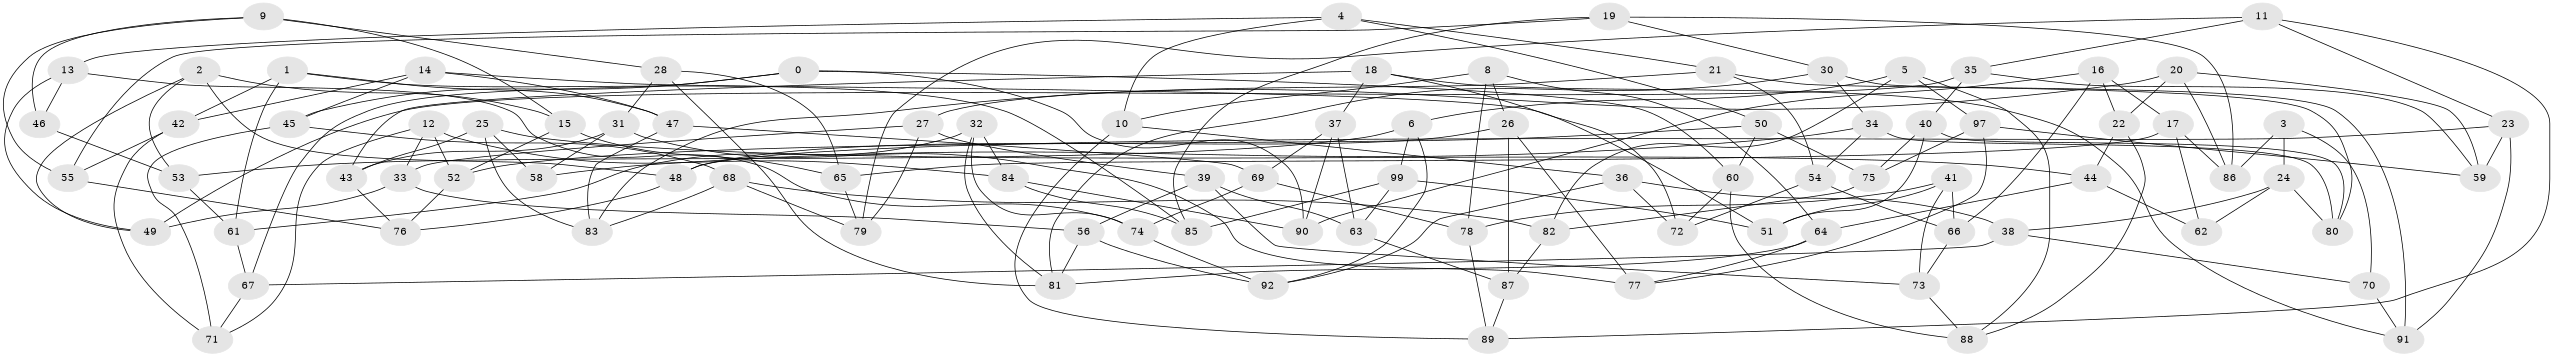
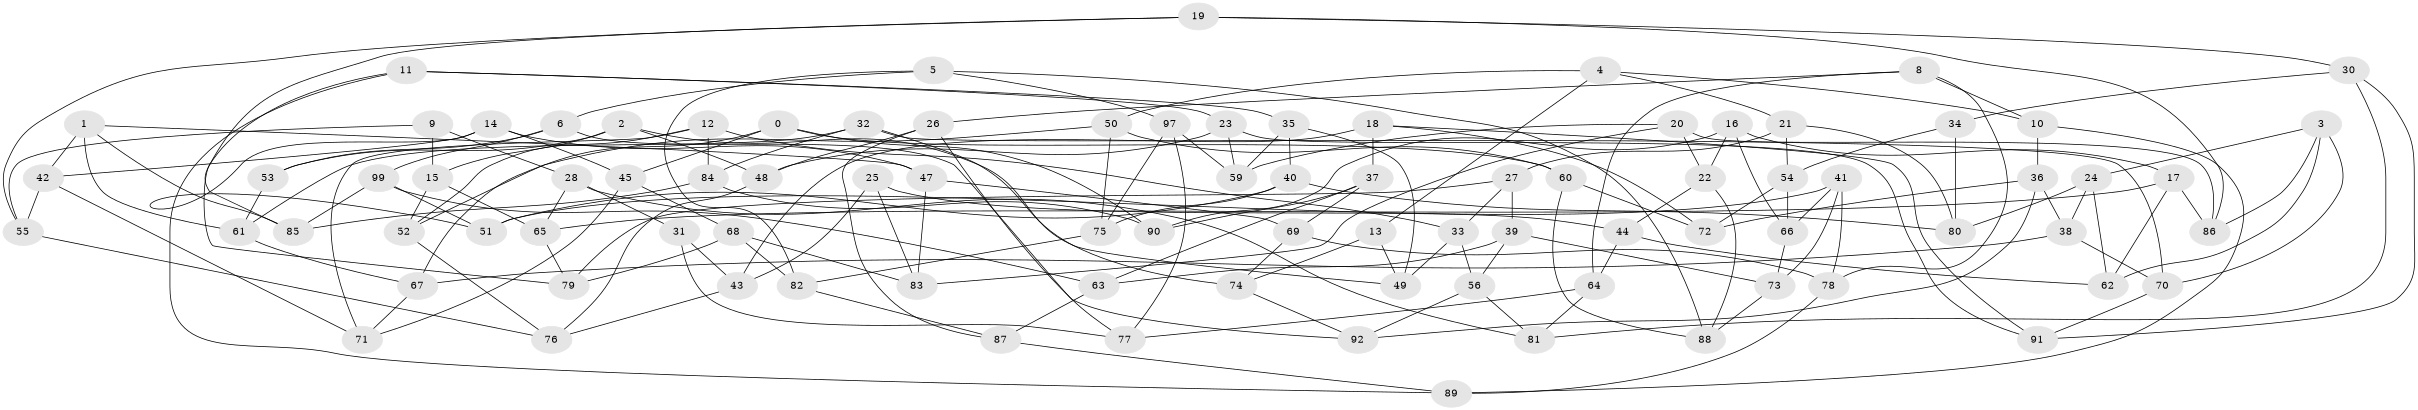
node "46": removed
node "58": removed
edge "32" -- "81": now "32" -- "70"
edge "3" -- "62": added
